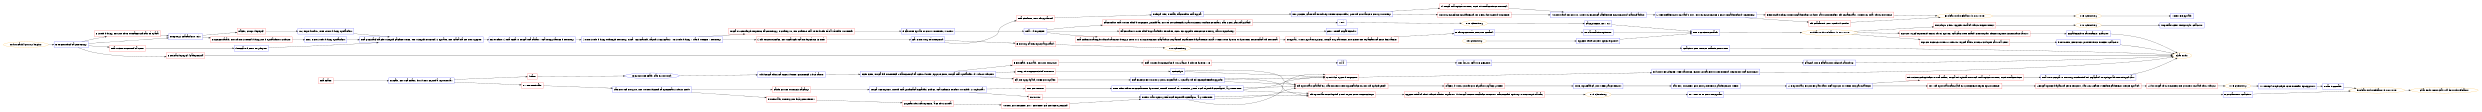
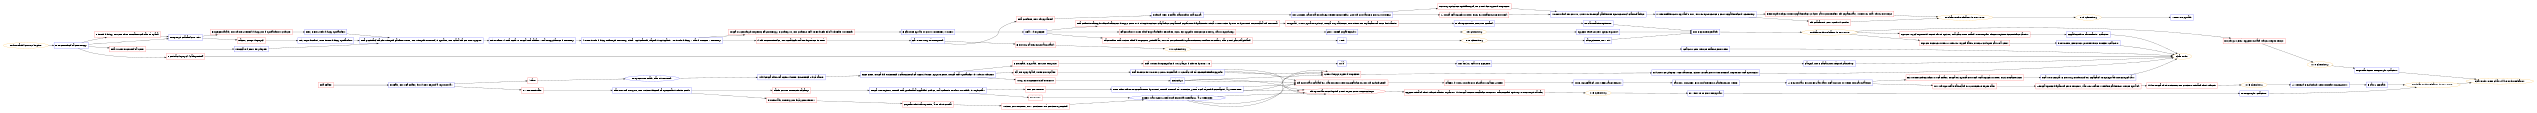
edge "Это...очень справедливо." -> "+5 Chemistry": added
edge "Хорошая идея. Попробую. Спасибо." -> "Chat ends. Next chat will be ArthurEleanor.": added
node "С ней всё будет в порядке.": label "С ней всё будет в порядке." -> "С ней вокруг будет в порядке."
edge "Действуй." -> "Ты пробовал поговорить с ней через этот мессенджер?": added
node "Так что, отлично. Это этому немного развеселило меня.": label "Так что, отлично. Это этому немного развеселило меня." -> "Так что, отлично. Это хоть немного развеселило меня."
node "Хм...ты пробовал написать ей сообщение через приложение?": label "Хм...ты пробовал написать ей сообщение через приложение?" -> "Хм...ты пробовал написать ей сообщение через как?"
node "Ты пробовал поговорить с ней через этот мессенджер?": shape box -> ellipse
node "Я достаточно. Спасибо.": label "Я достаточно. Спасибо." -> "Я попробую. Спасибо."
node "Точно. Как будто у неё есть чертовы сценарии, а у меня нет.": shape box -> ellipse
